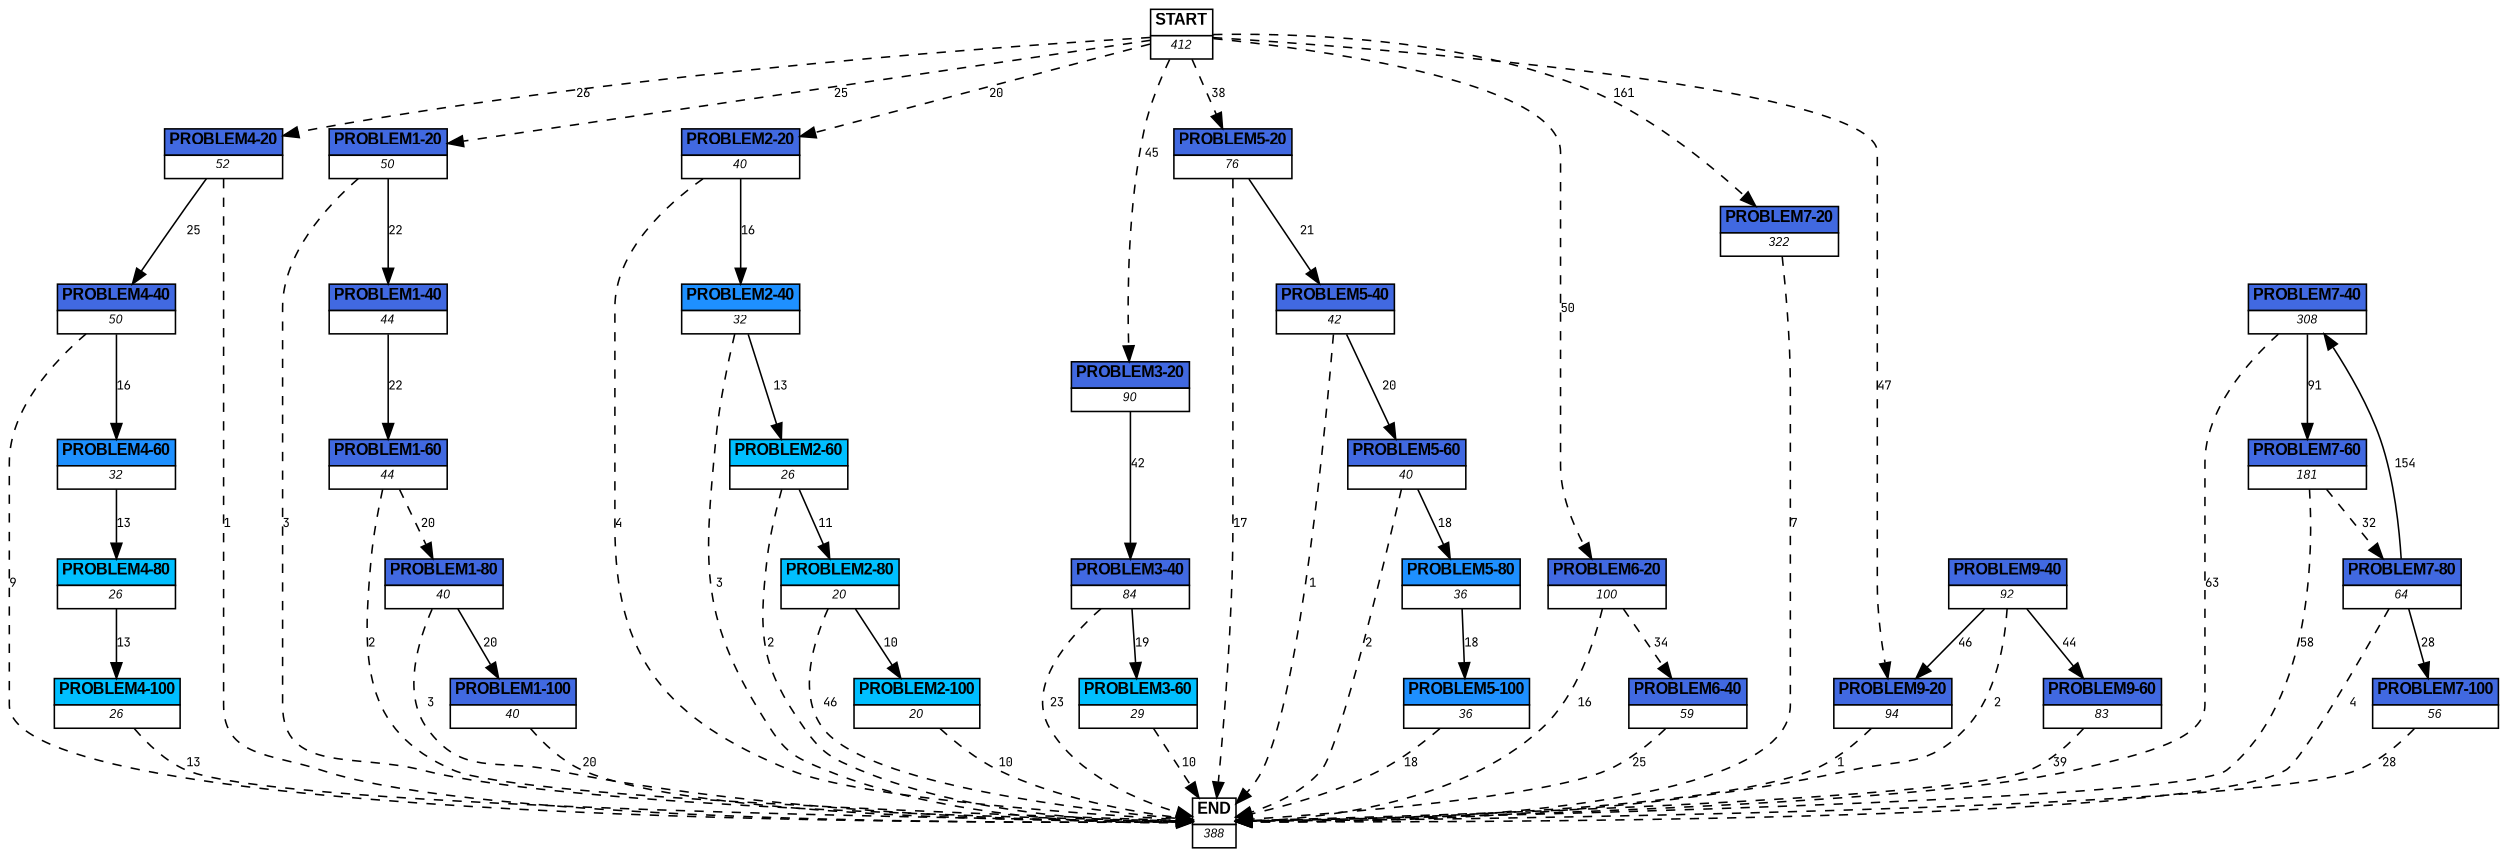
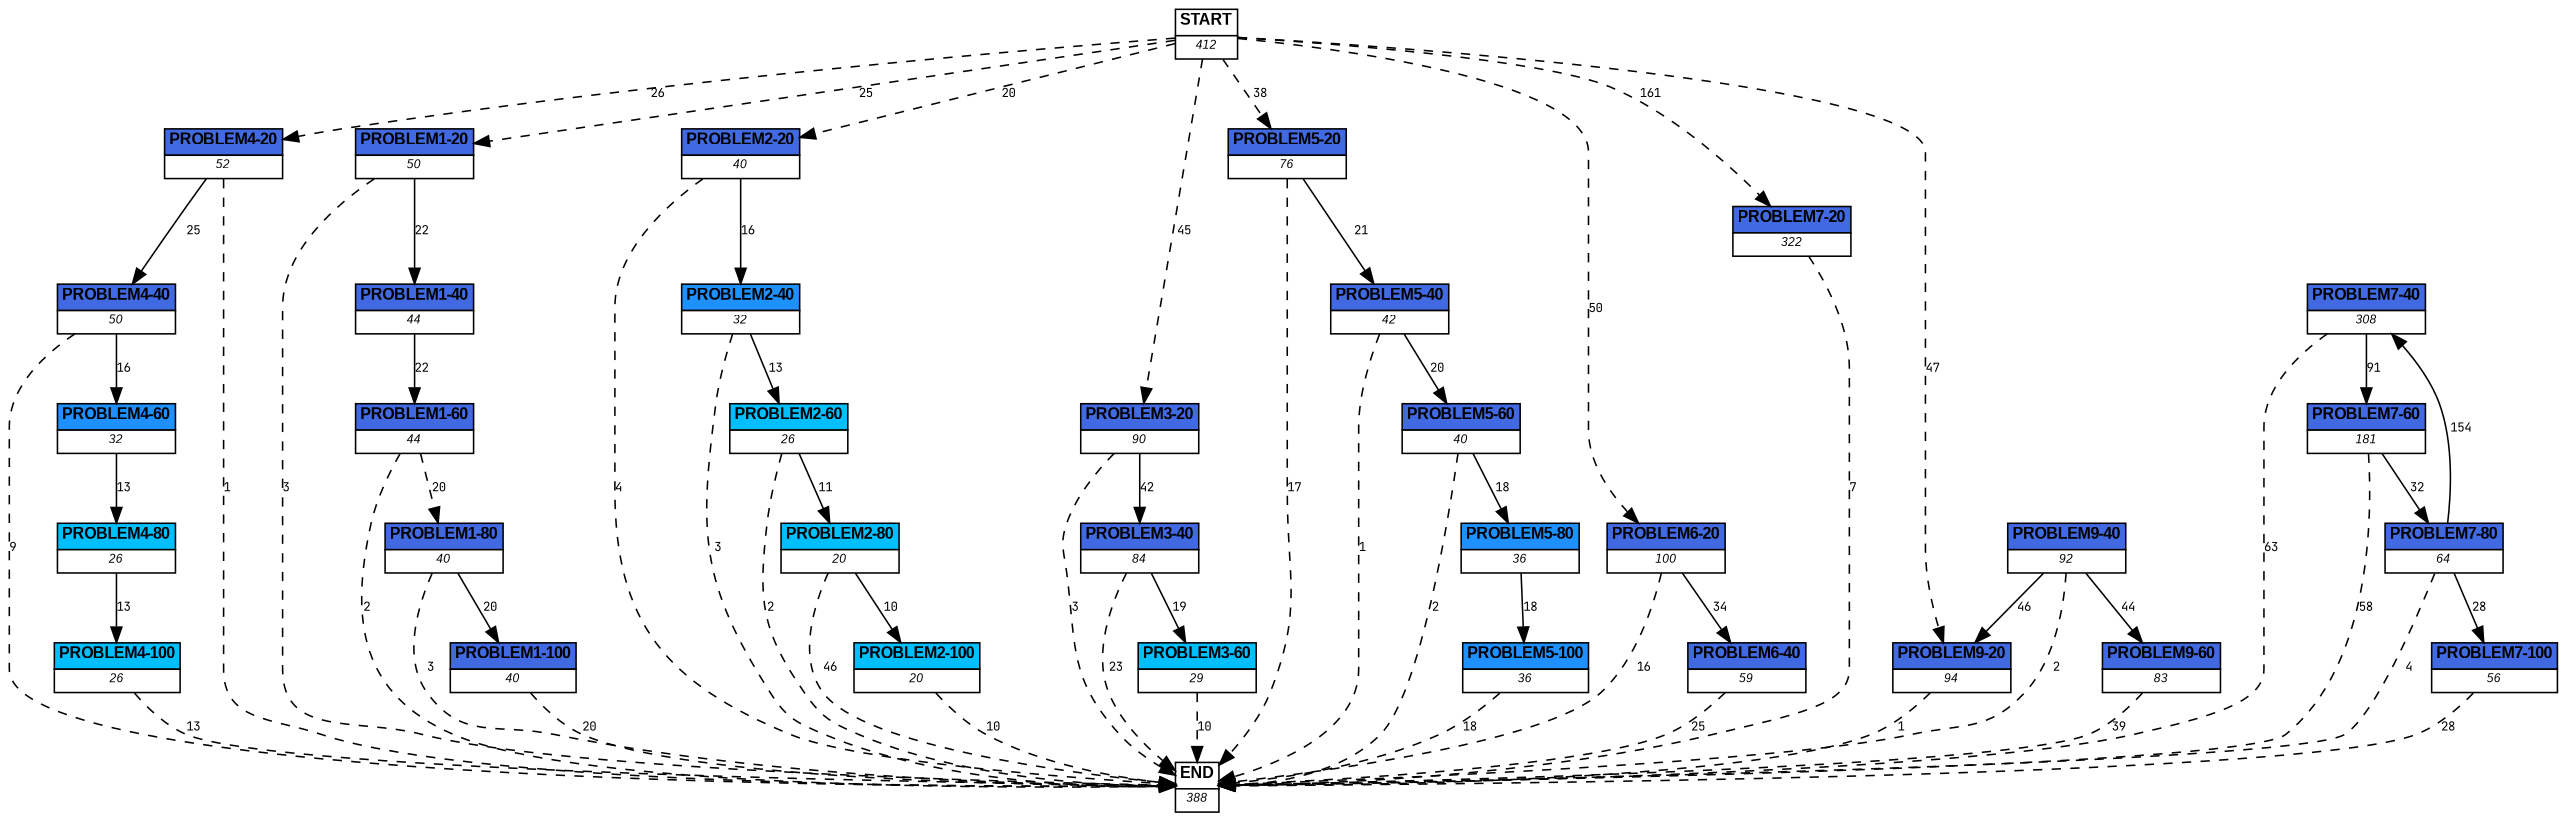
edge "PROBLEM7-60" -> "PROBLEM7-80": style dashed -> solid
edge "PROBLEM3-20" -> "END": added, label "3"
edge "PROBLEM6-20" -> "PROBLEM6-40": style dashed -> solid
